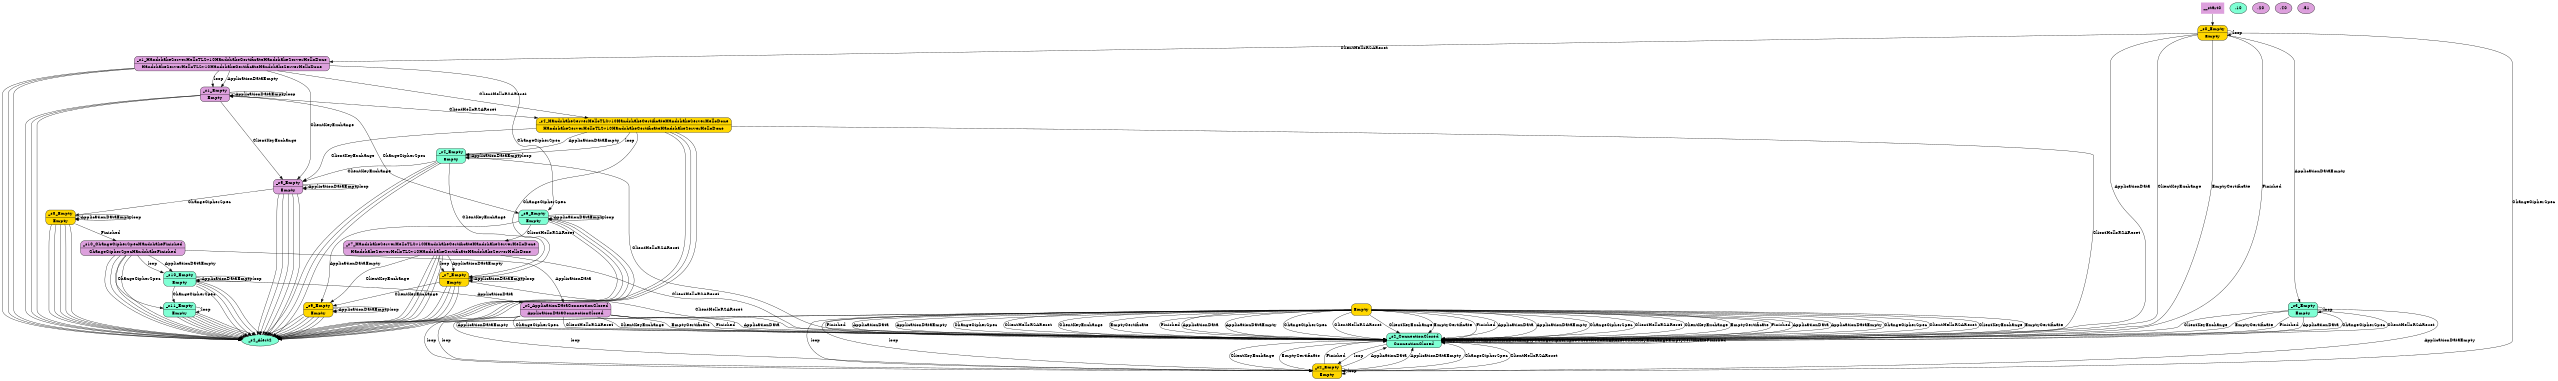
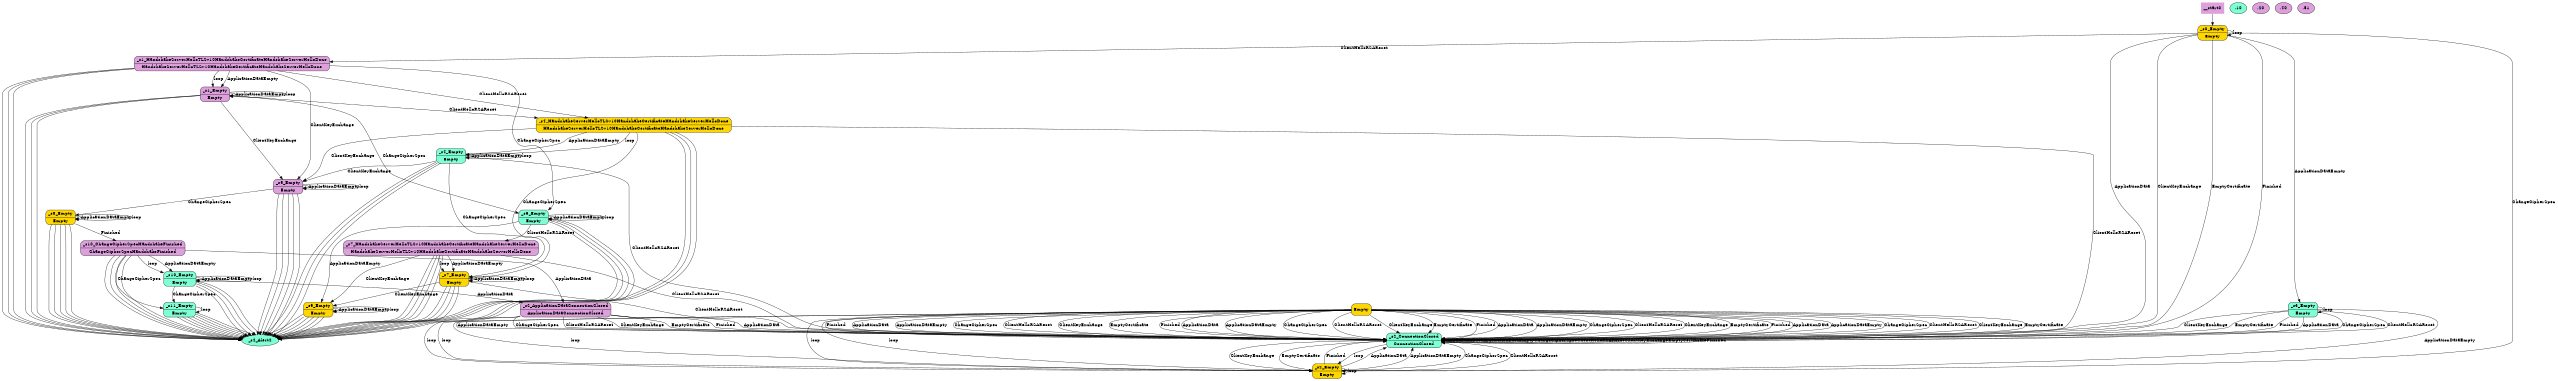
edge "_s4_Empty" -> "_s7_Empty": label "ClientKeyExchange" -> "ChangeCipherSpec"
